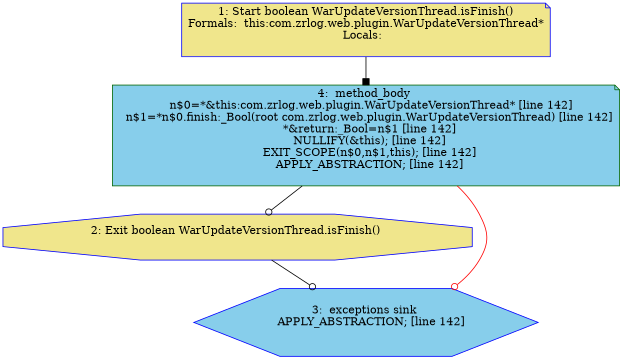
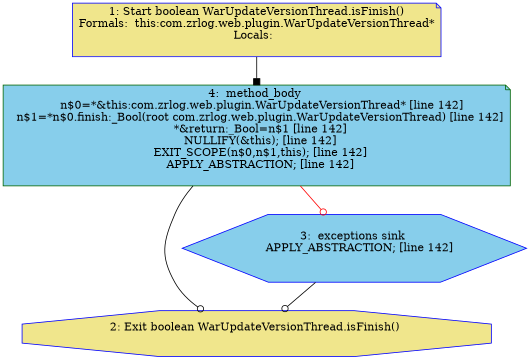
edge "2: Exit boolean WarUpdateVersionThread.isFinish()" -> "3:  exceptions sink APPLY_ABSTRACTION; [line 142]": reversed
